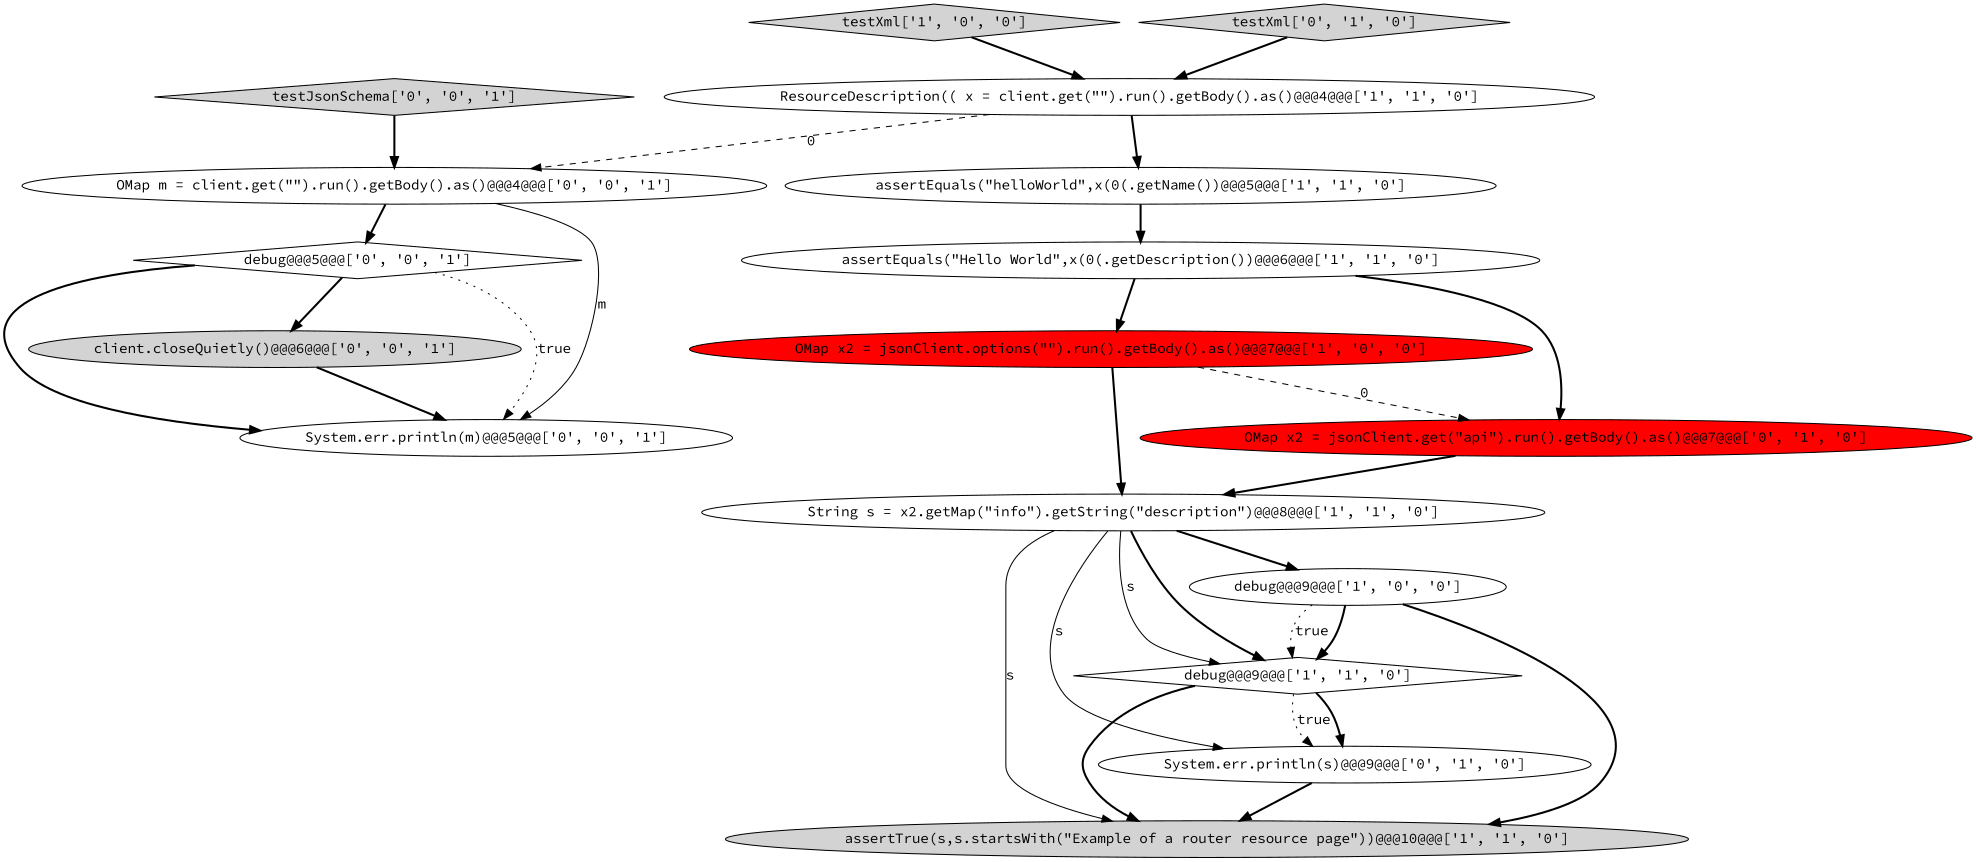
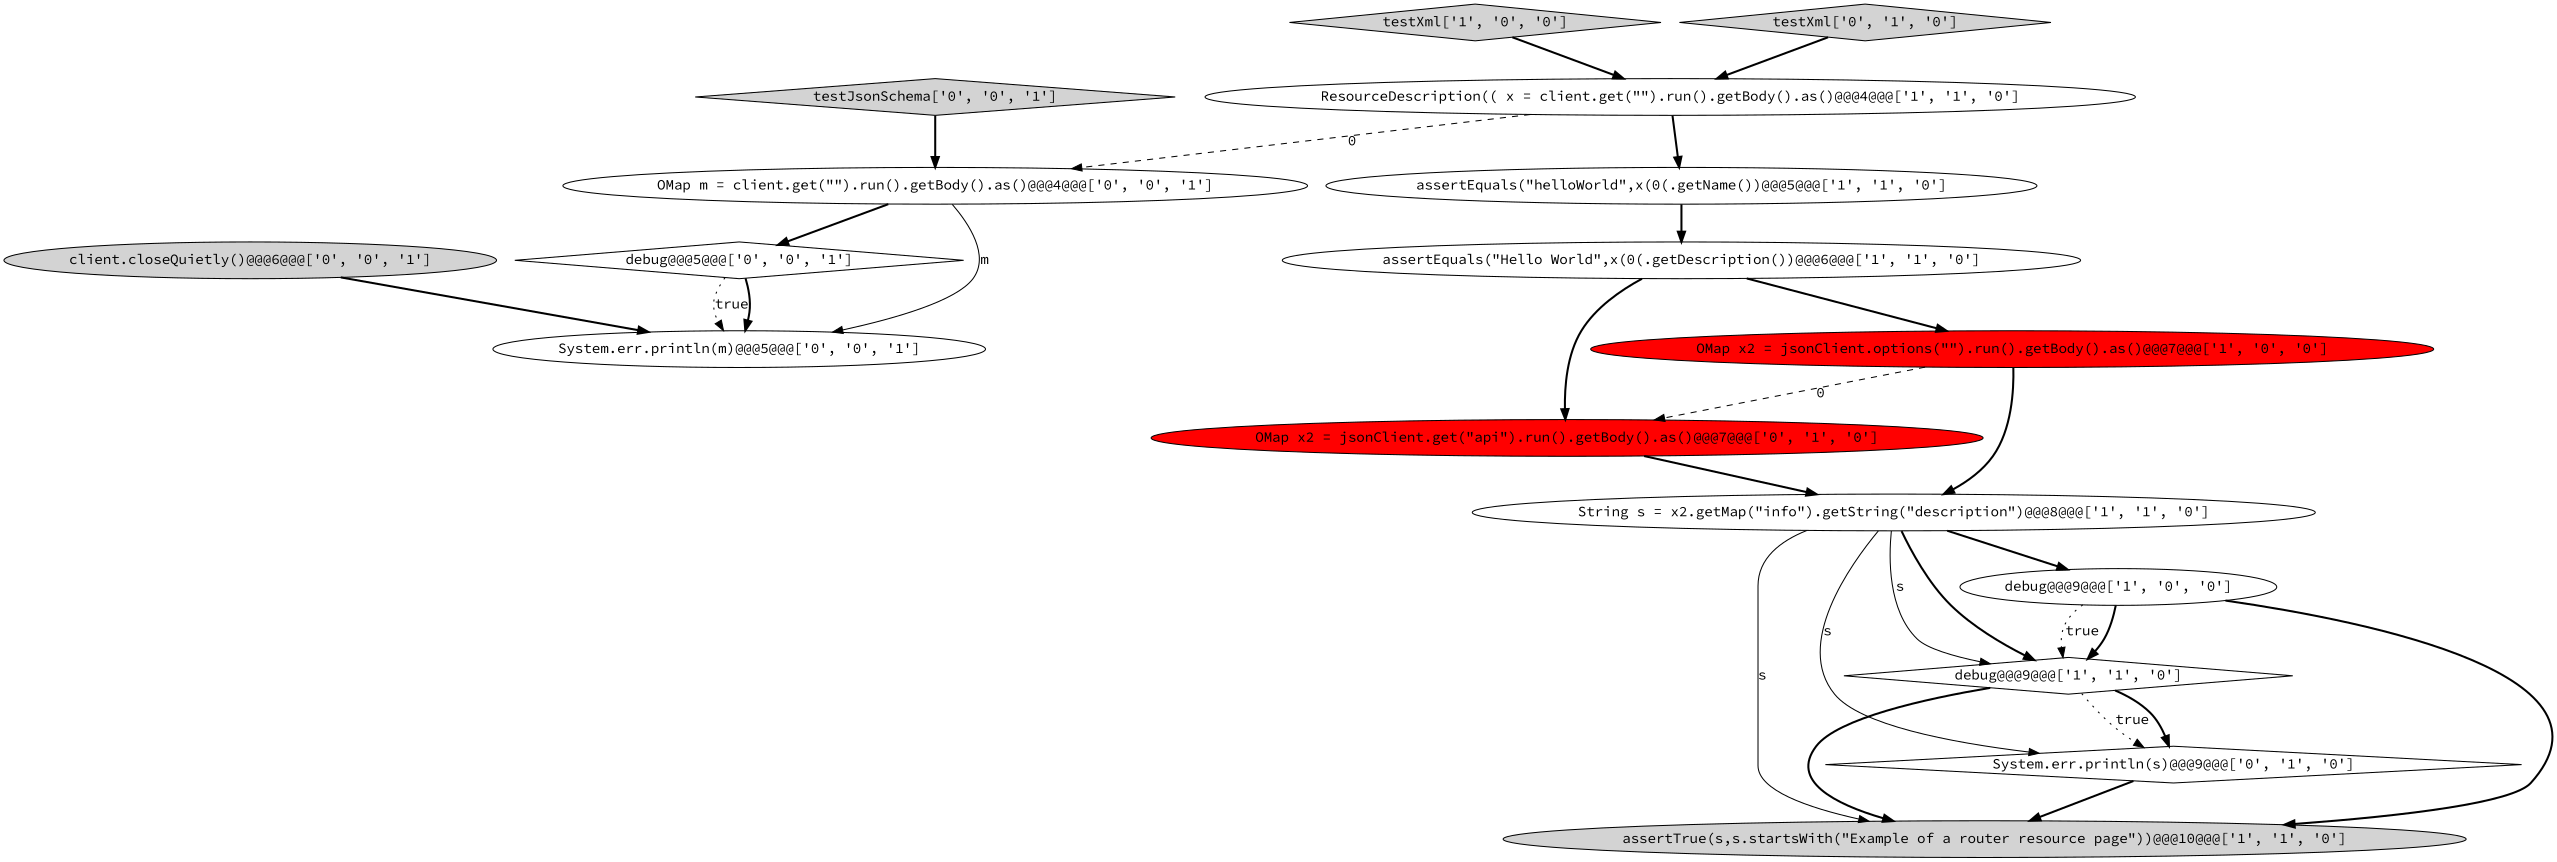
edge "debug@@@5@@@['0', '0', '1']" -> "client.closeQuietly()@@@6@@@['0', '0', '1']": removed
node "System.err.println(s)@@@9@@@['0', '1', '0']": shape ellipse -> diamond
